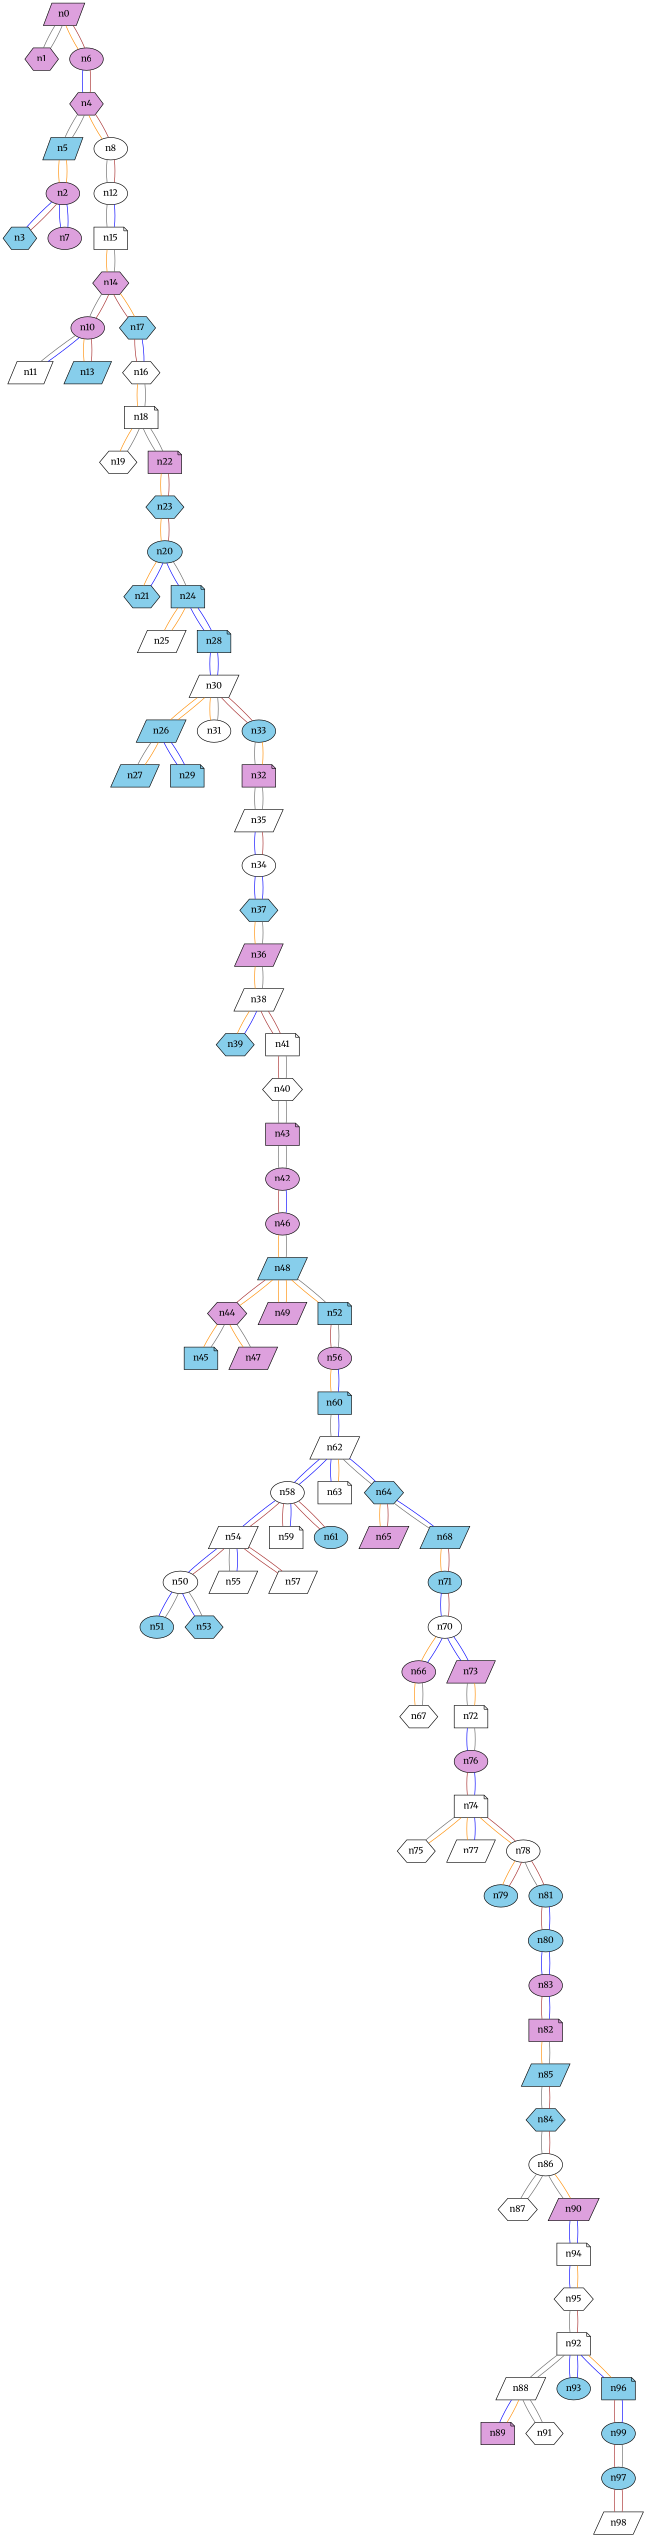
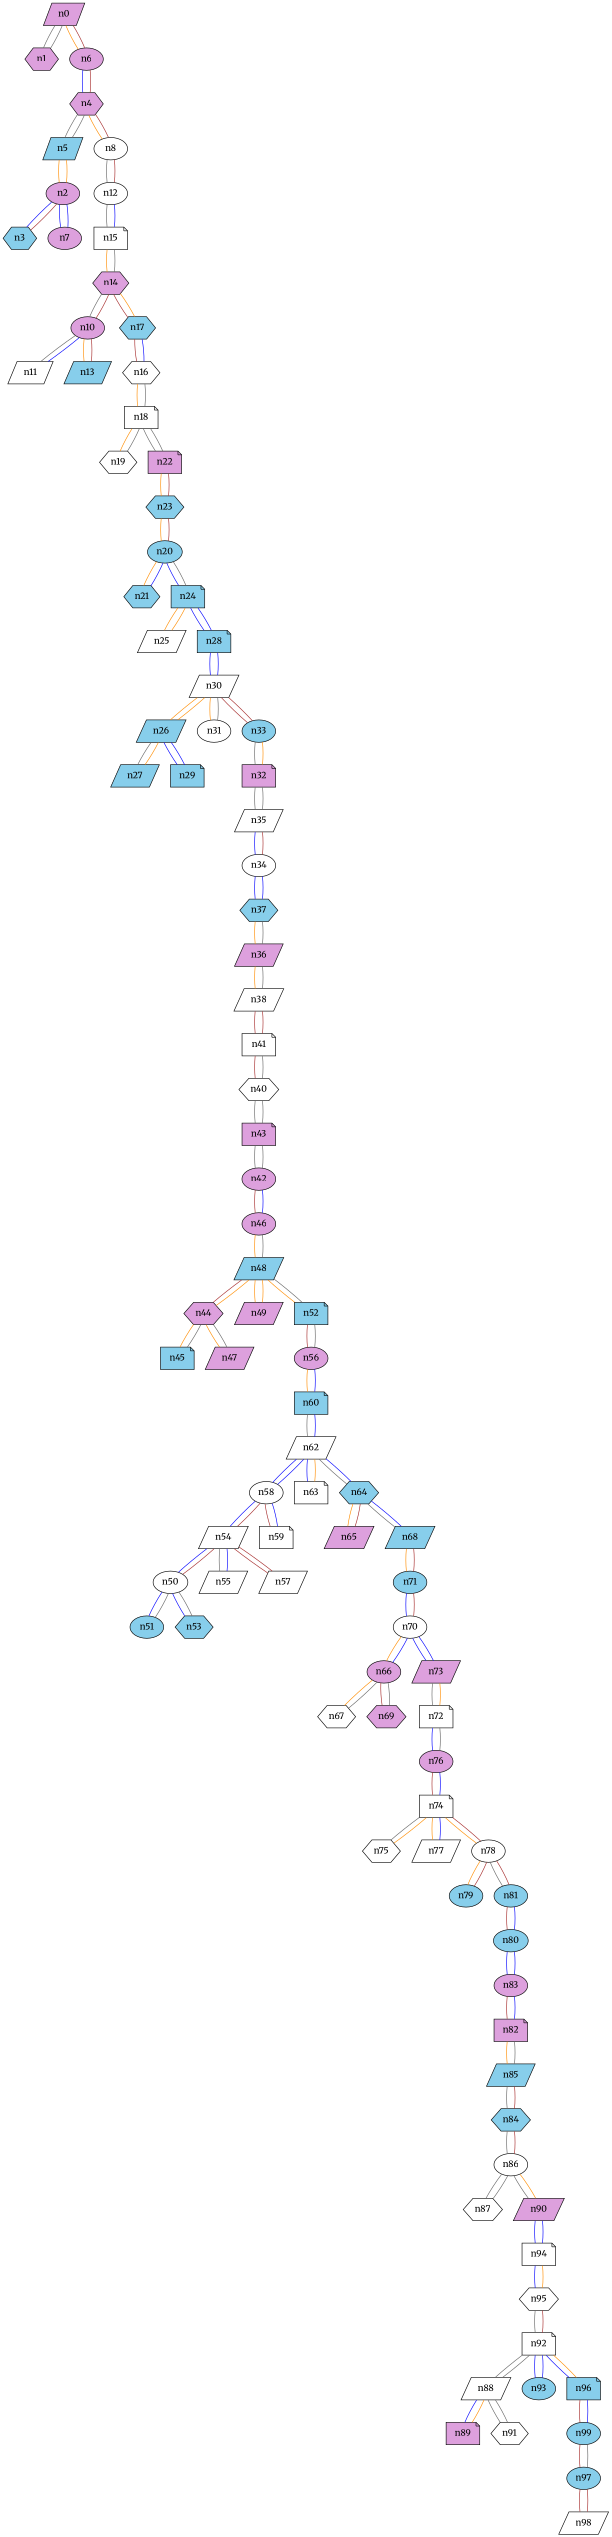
node "n39": removed
node "n61": removed
node "n69": added
